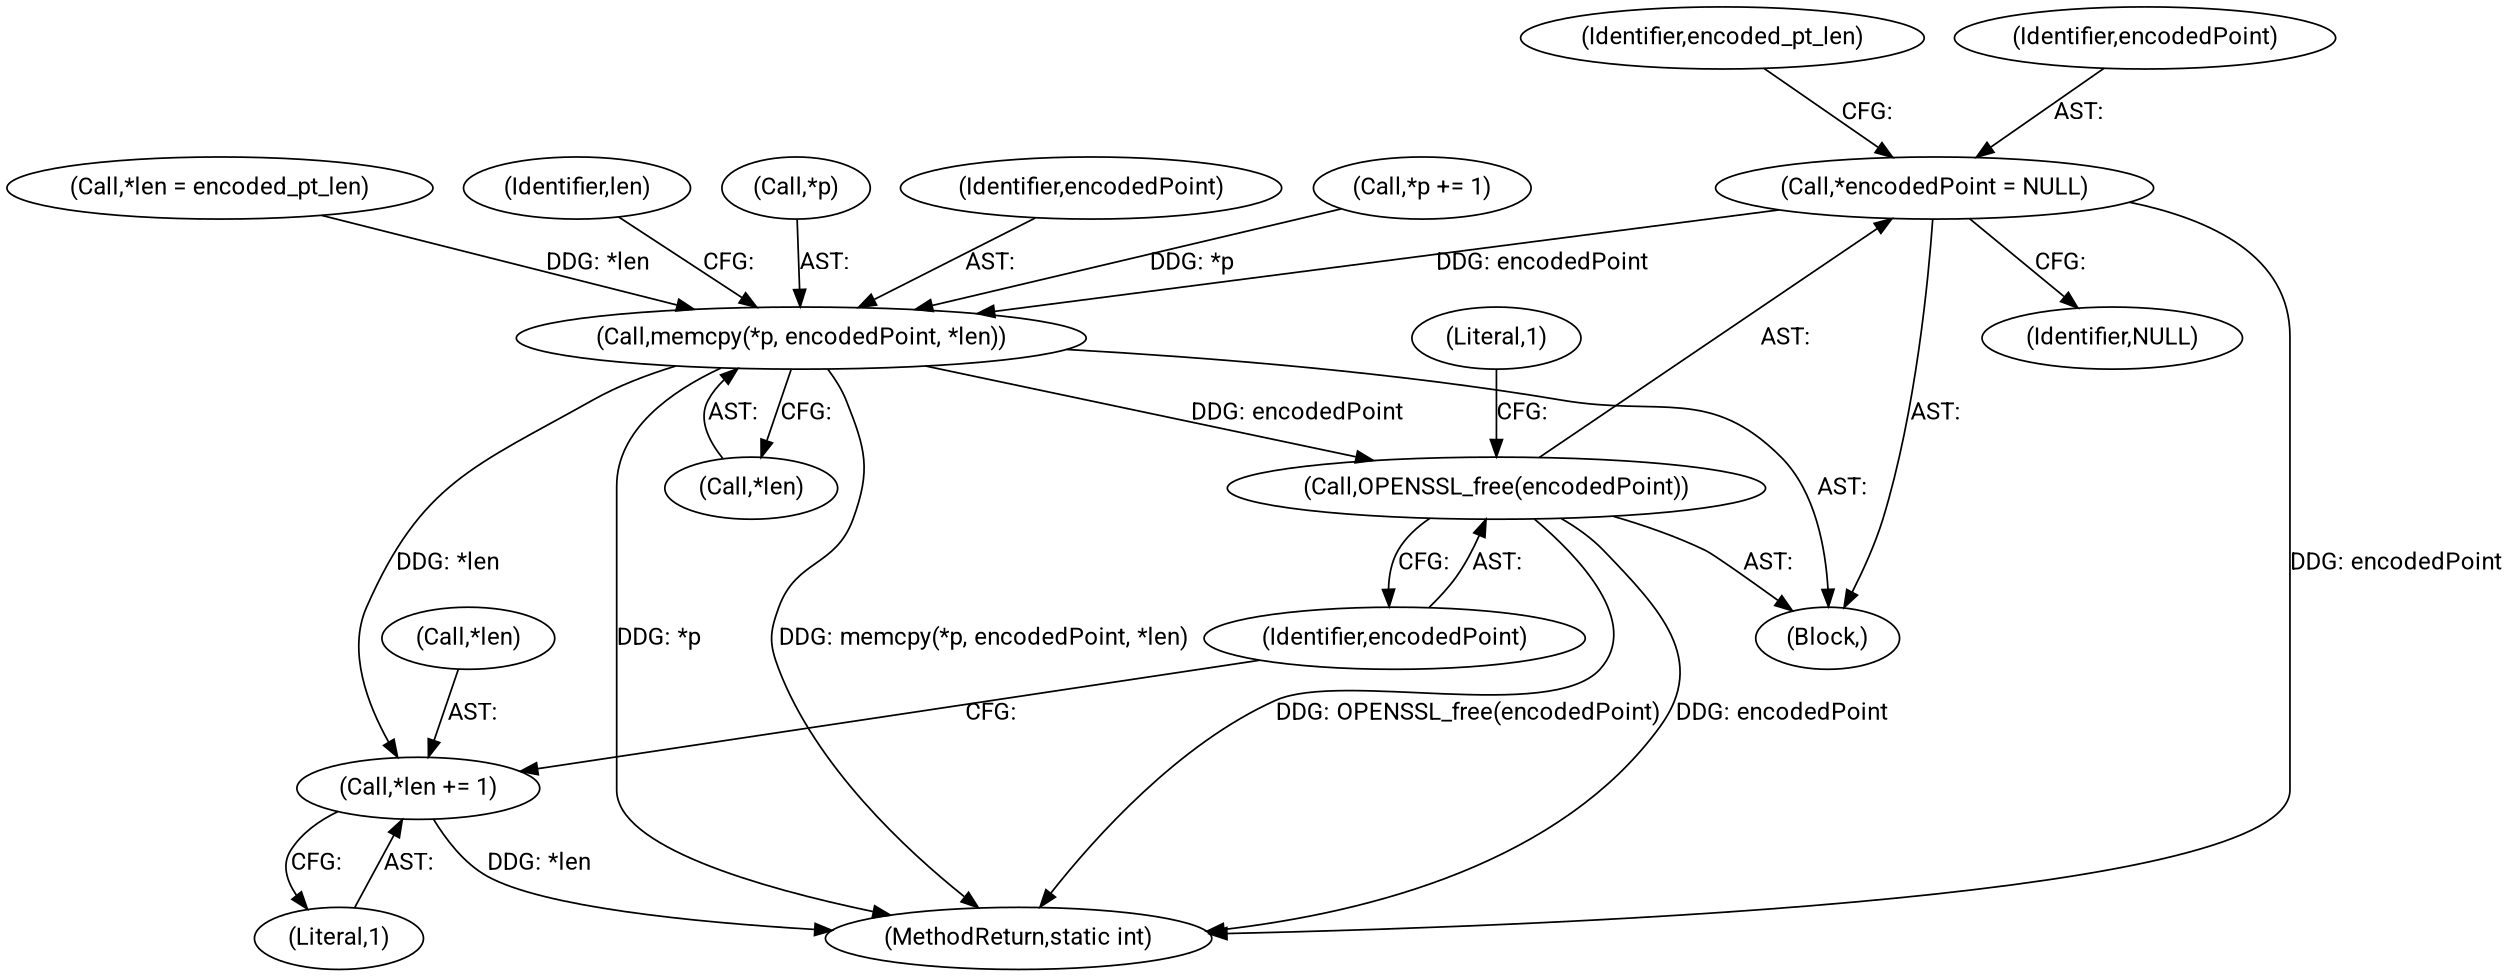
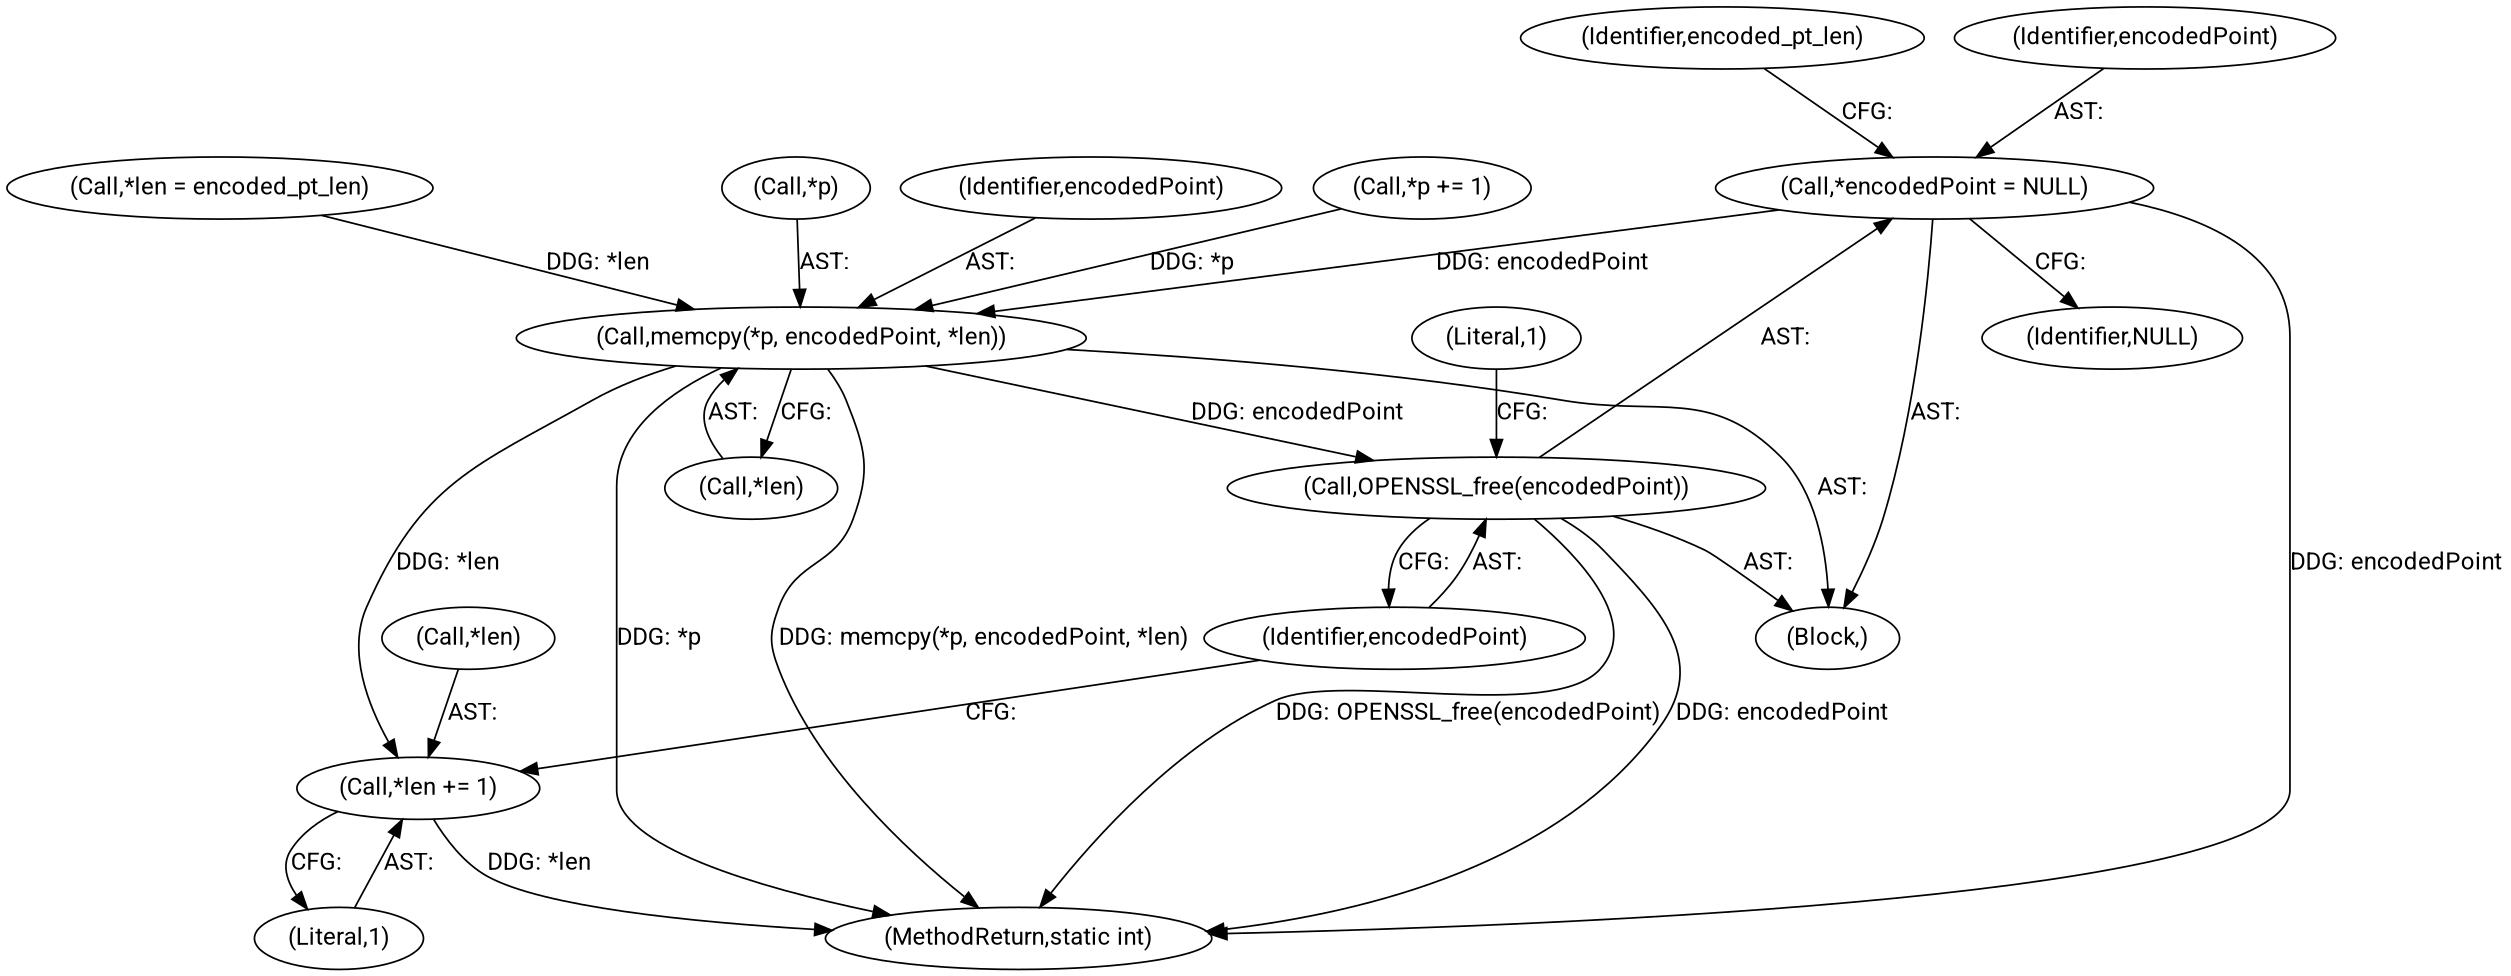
node "(Identifier,len)": removed
